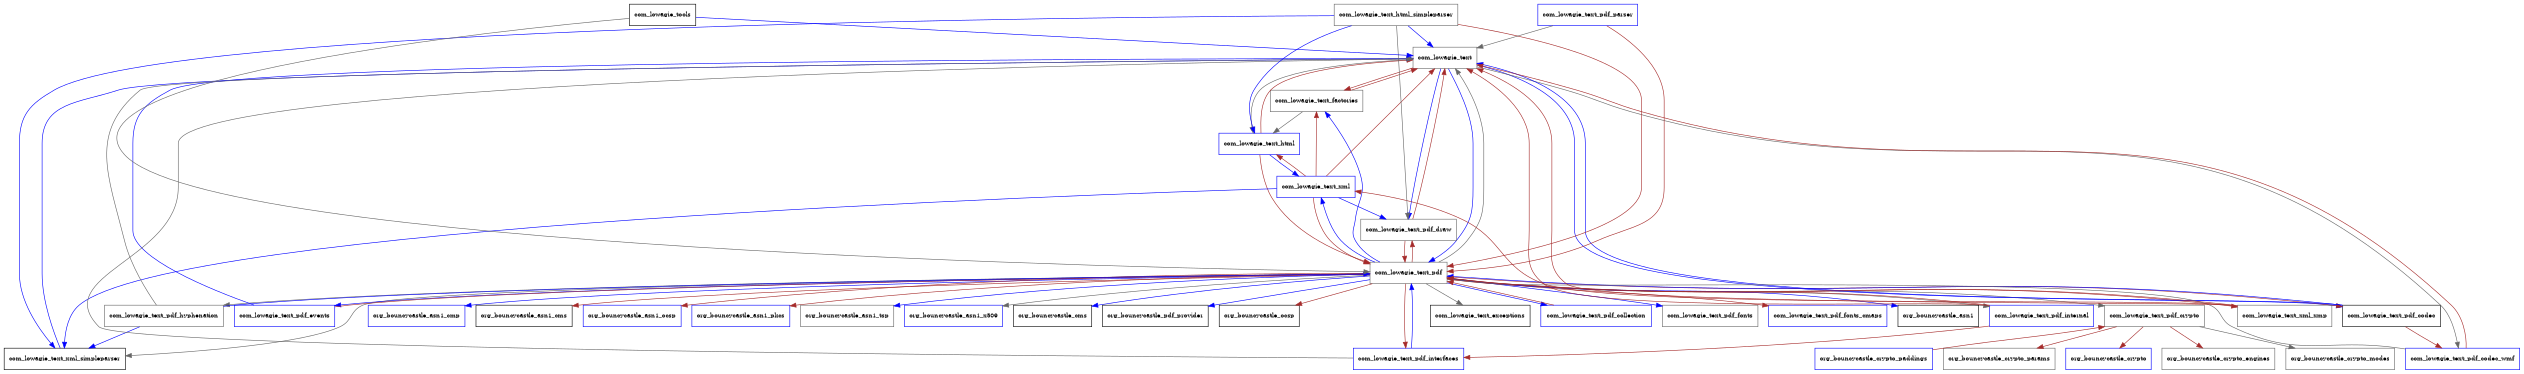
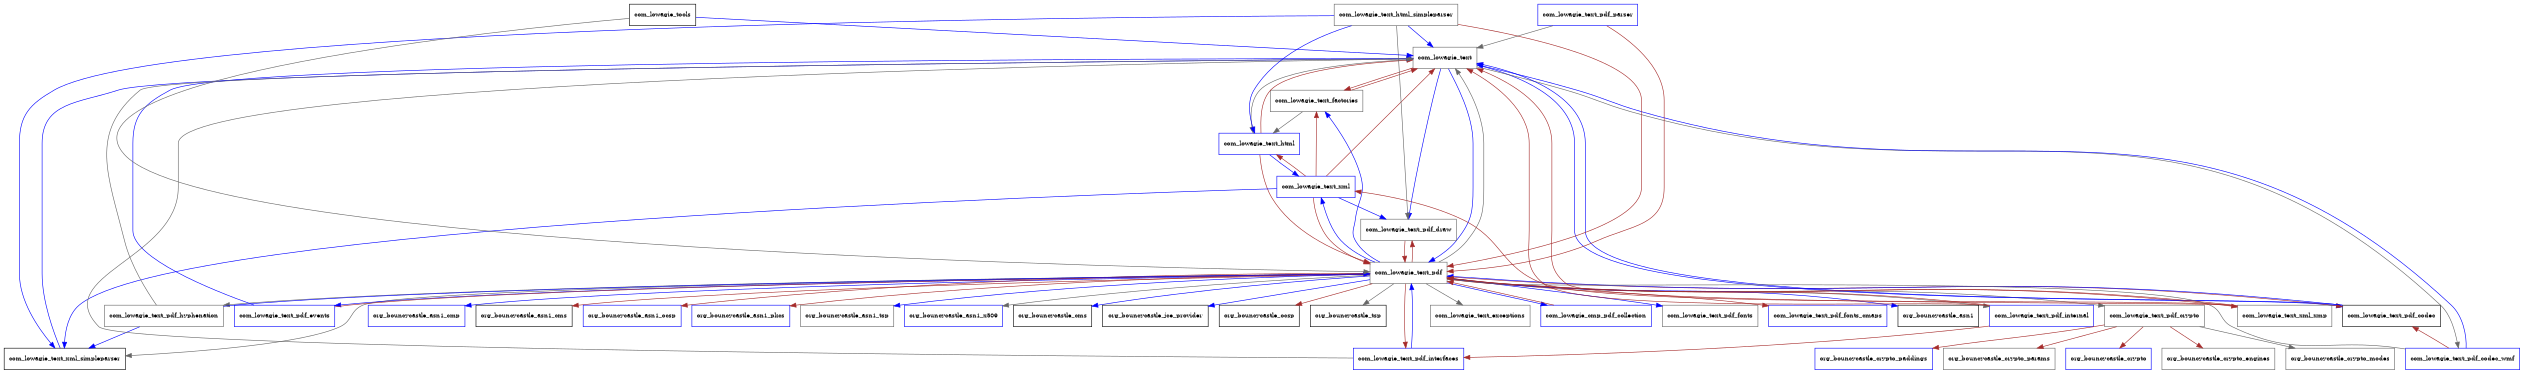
edge "com_lowagie_text_pdf_draw" -> "com_lowagie_text": removed
edge "com_lowagie_text_pdf_codec_wmf" -> "com_lowagie_text": color brown -> blue
node "org_bouncycastle_pdf_provider": label "org_bouncycastle_pdf_provider" -> "org_bouncycastle_jce_provider"
node "org_bouncycastle_tsp": added
node "com_lowagie_text_exceptions": color black -> gray40
node "com_lowagie_text_pdf_collection": label "com_lowagie_text_pdf_collection" -> "com_lowagie_cmp_pdf_collection"
edge "com_lowagie_text_pdf_codec" -> "com_lowagie_text_pdf_codec_wmf": reversed
edge "org_bouncycastle_crypto_paddings" -> "com_lowagie_text_pdf_crypto": reversed
